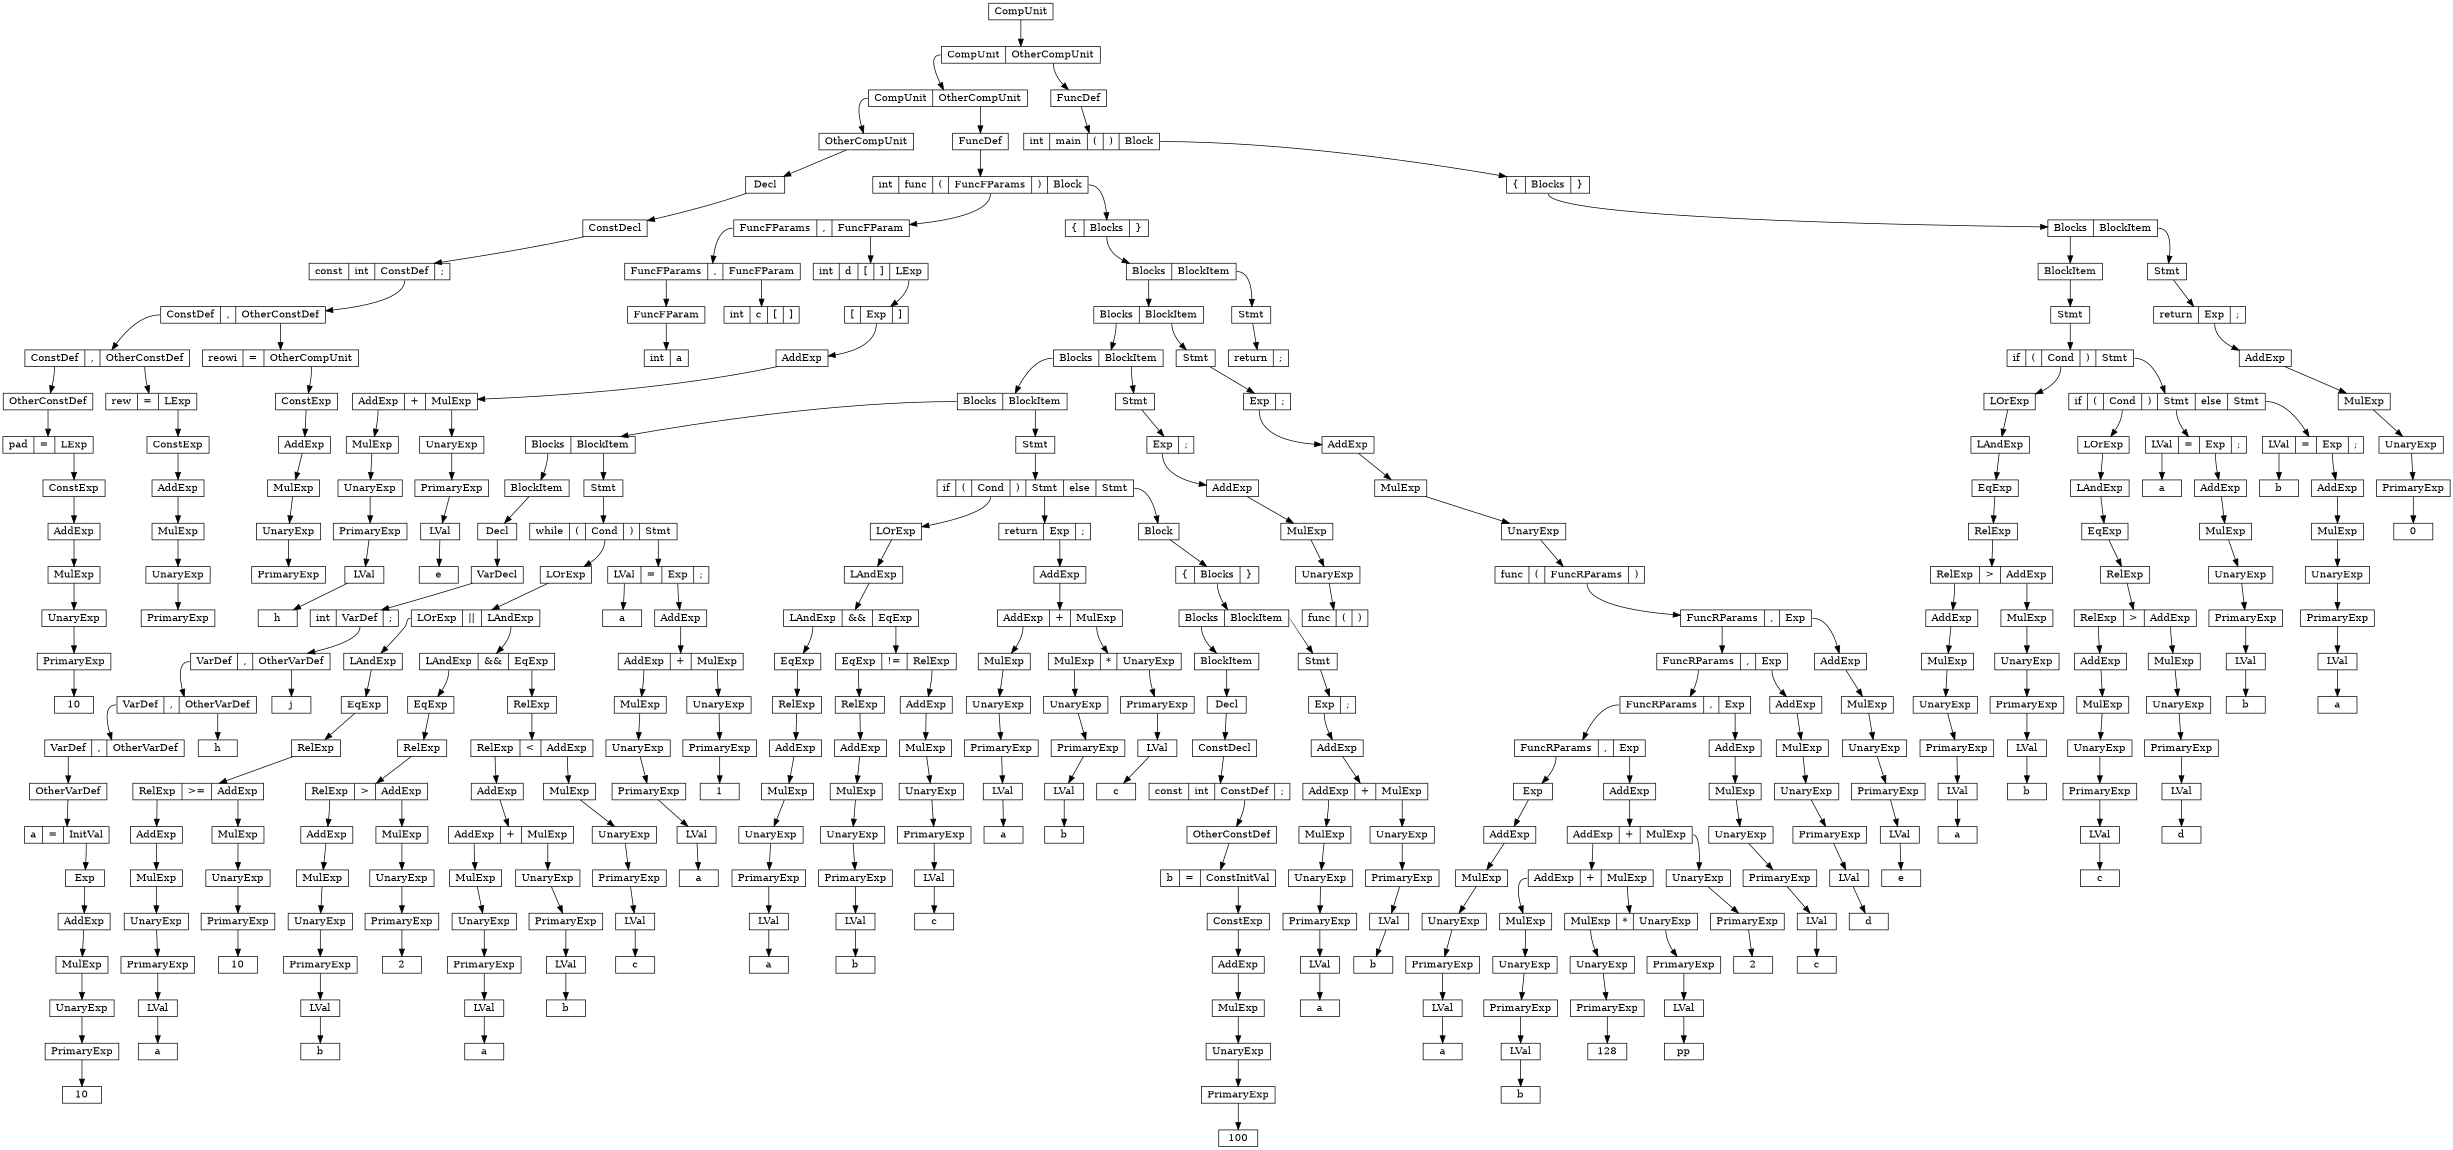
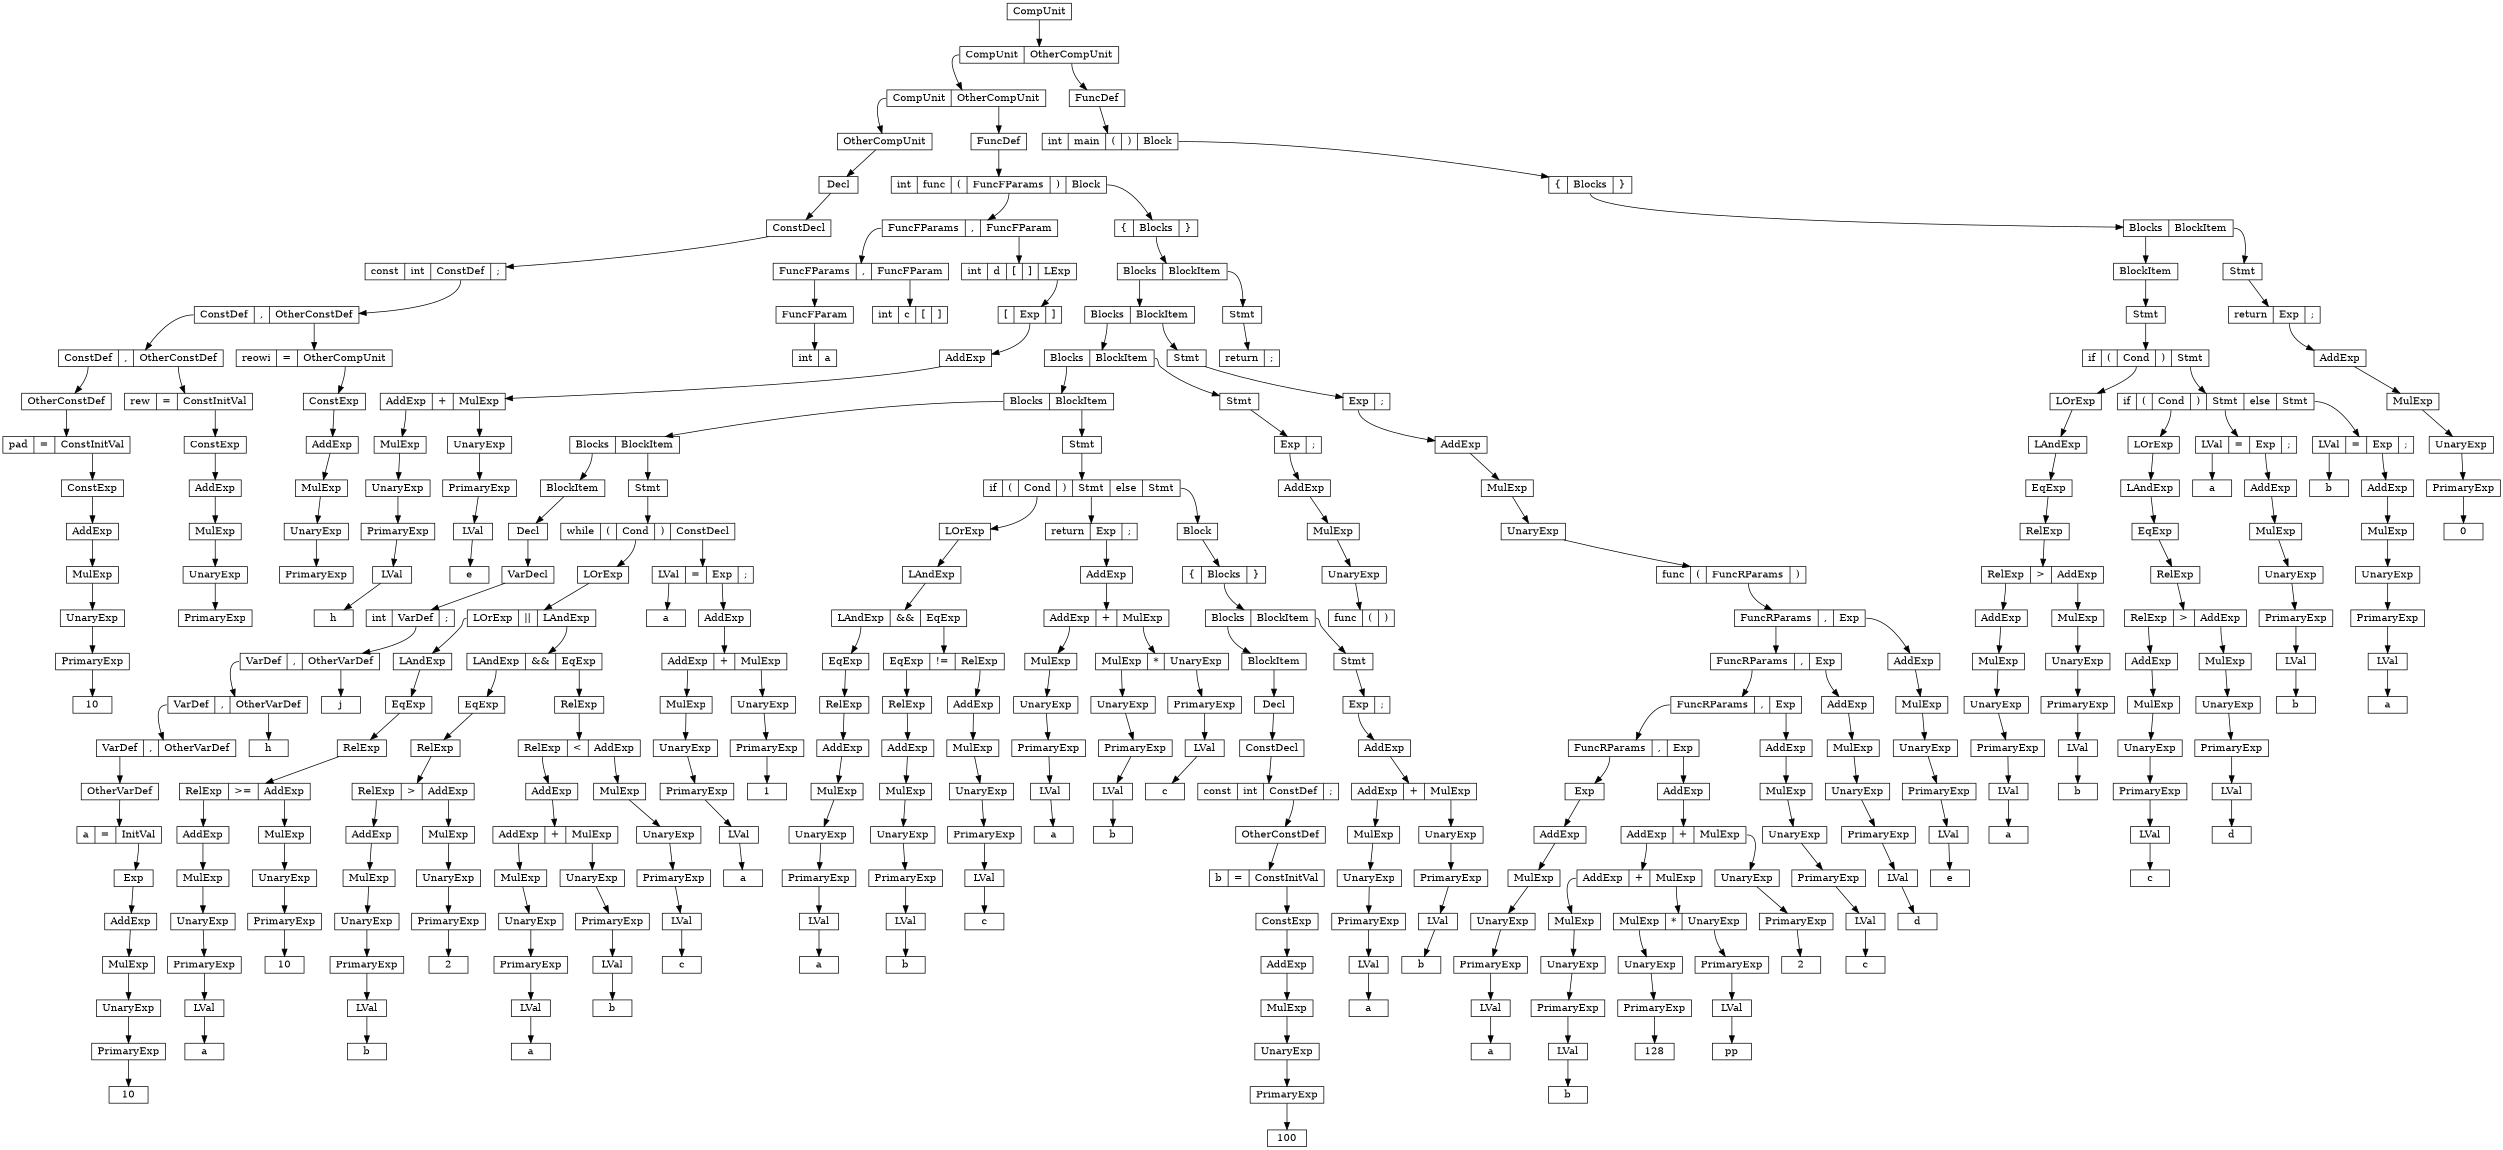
node "rew": text "LExp" -> "ConstInitVal"
node "pad": text "LExp" -> "ConstInitVal"
node "while": text "Stmt" -> "ConstDecl"
